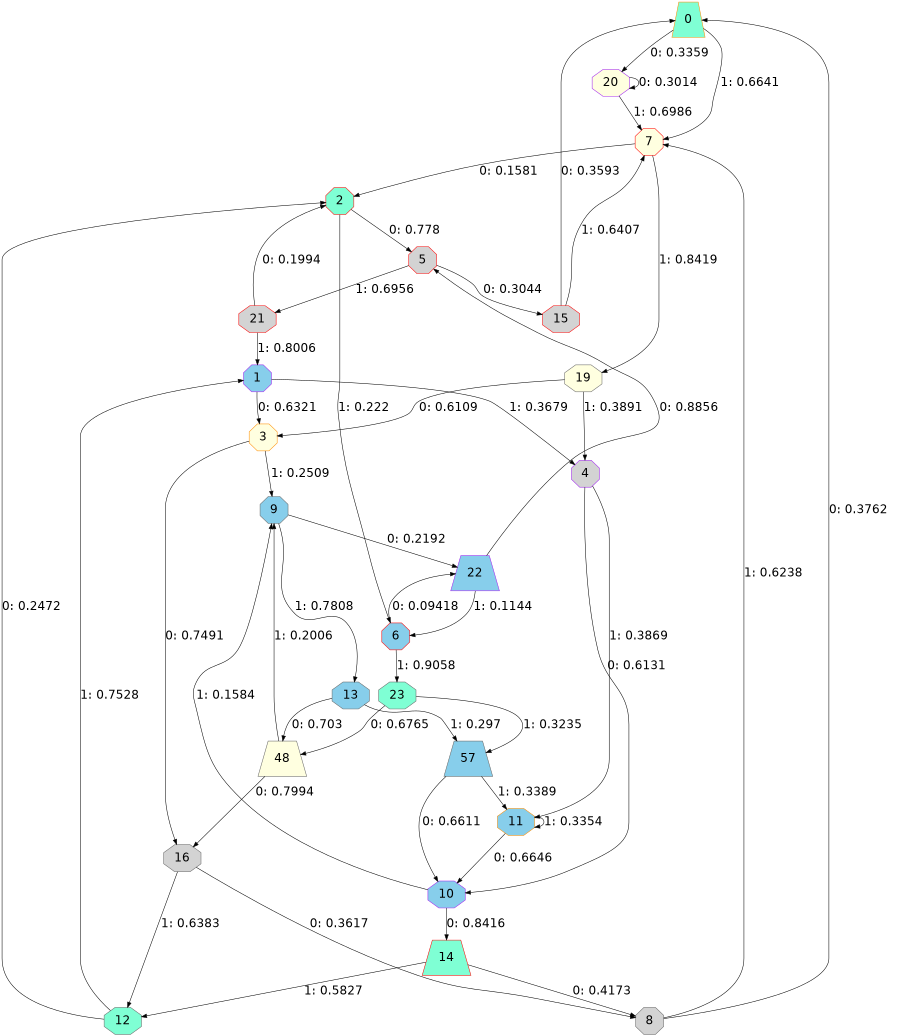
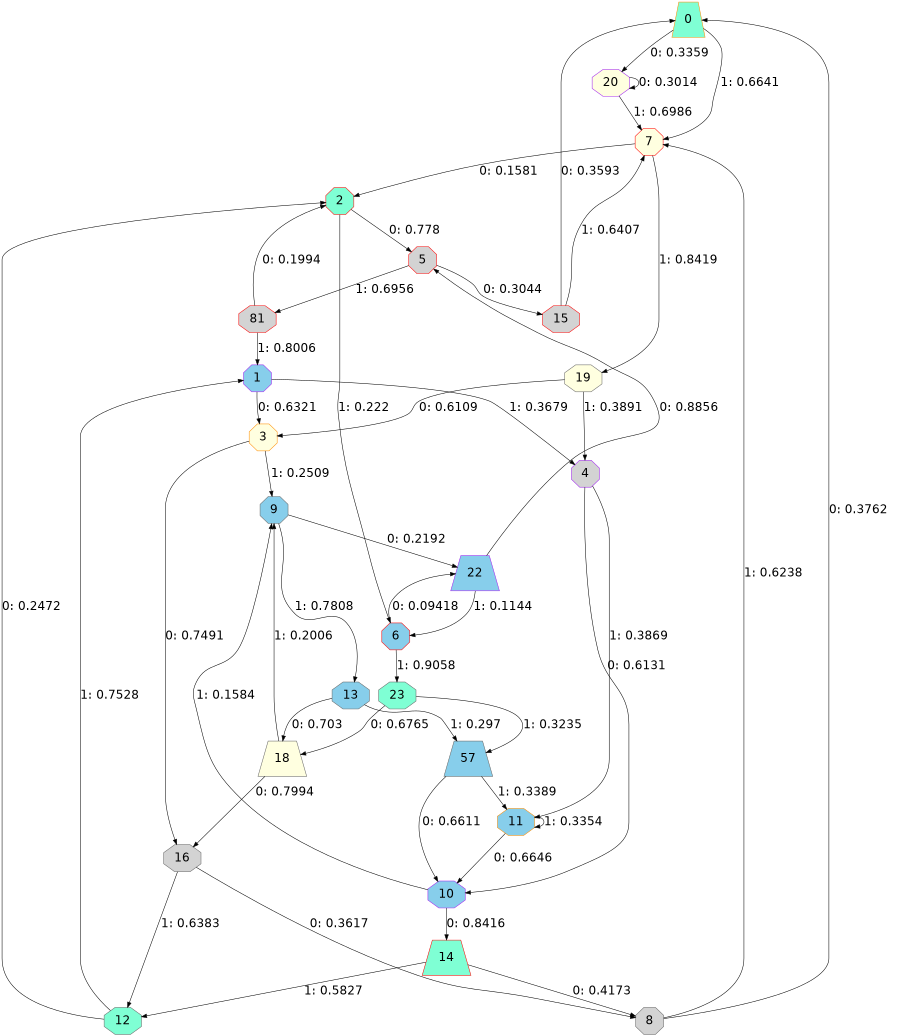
node "21": label "21" -> "81"
node "48": label "48" -> "18"
